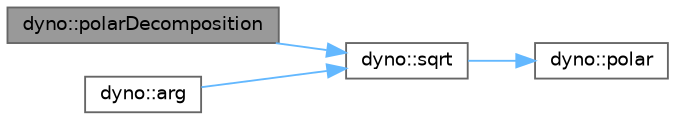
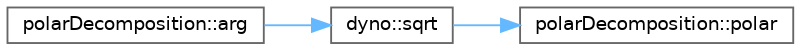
node "dyno::polarDecomposition": removed
node "dyno::polar": label "dyno::polar" -> "polarDecomposition::polar"
node "dyno::arg": label "dyno::arg" -> "polarDecomposition::arg"
